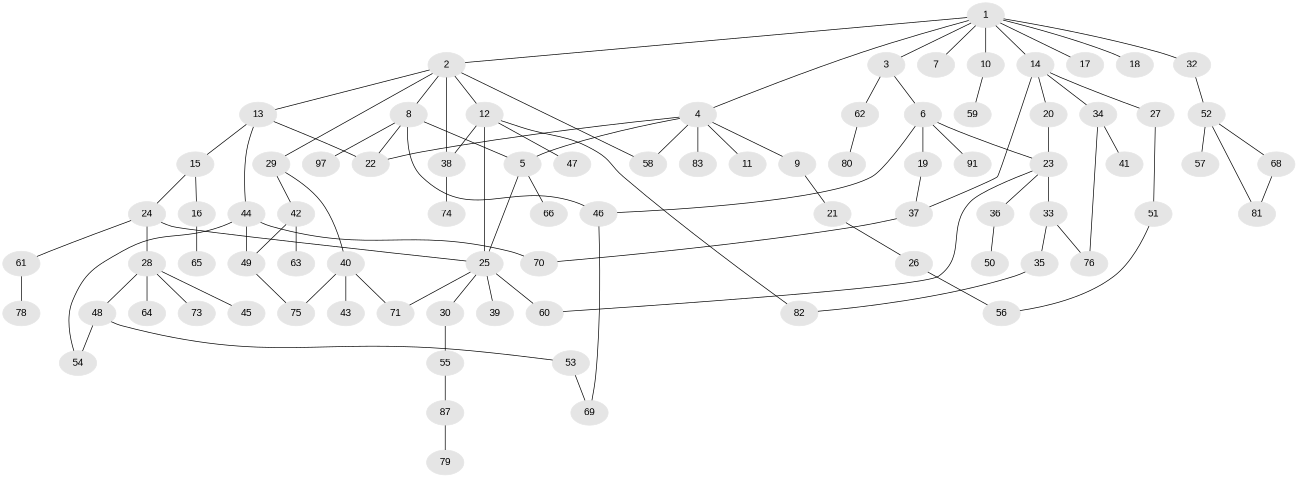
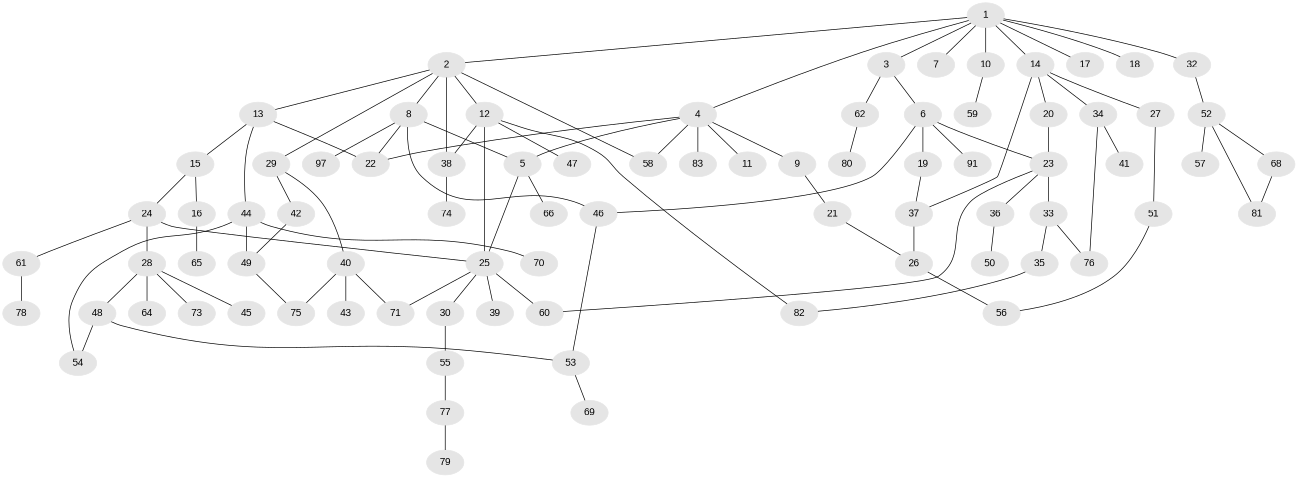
edge "37" -- "70": now "37" -- "26"
node "63": removed
edge "46" -- "69": now "46" -- "53"
node "87": label "87" -> "77"
